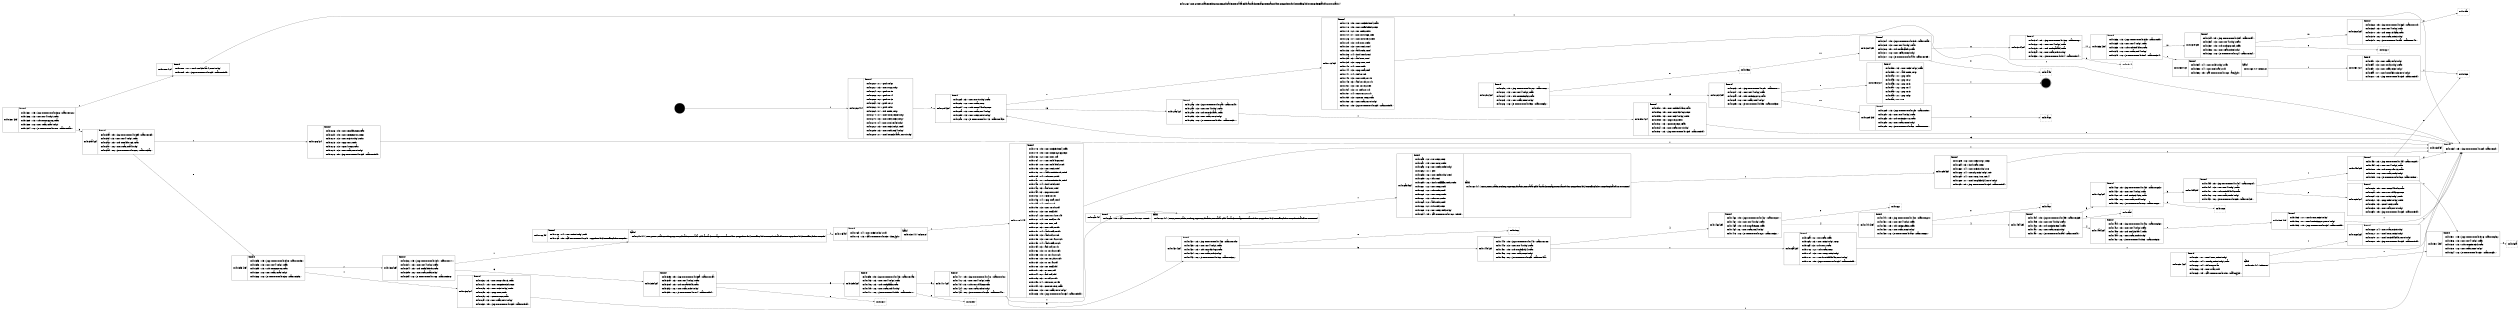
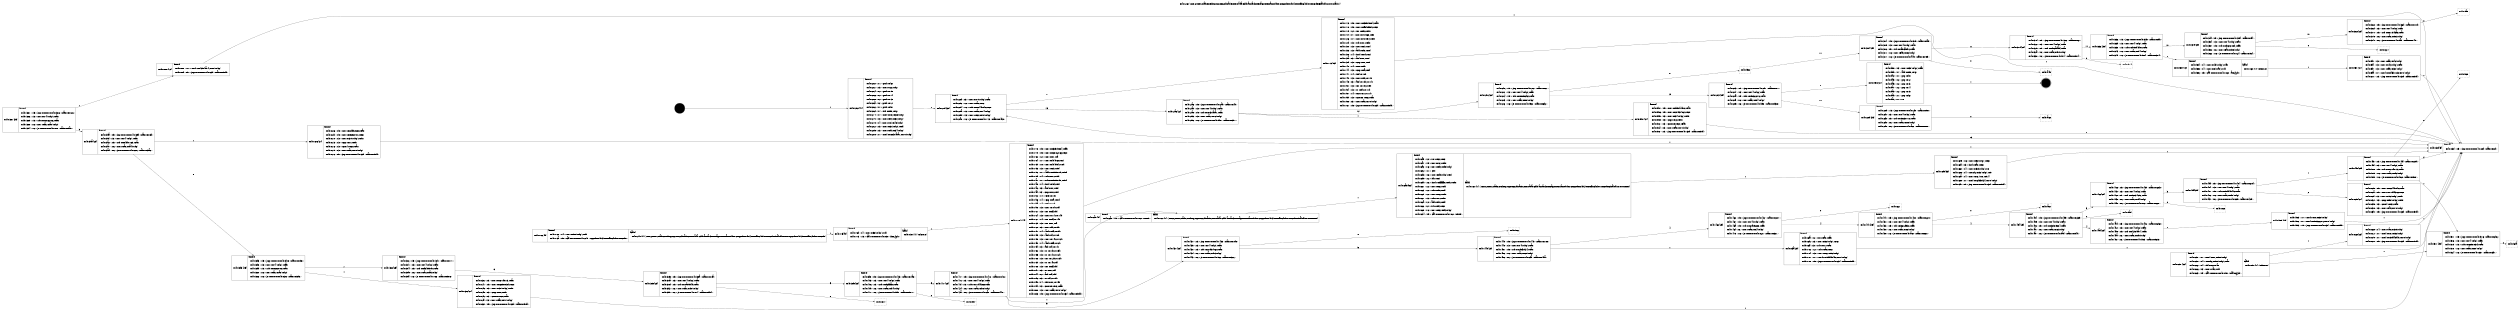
edge "0x4015f1 [21]" -> "0x401b68": now "0x4015f1 [21]" -> "0x401c3d [5]"
edge "0x4012a6 [22]" -> "0x4012bc [22]": added, label "12"
edge "0x4013cc [25]" -> "0x401766 [9]": removed, label "1"
